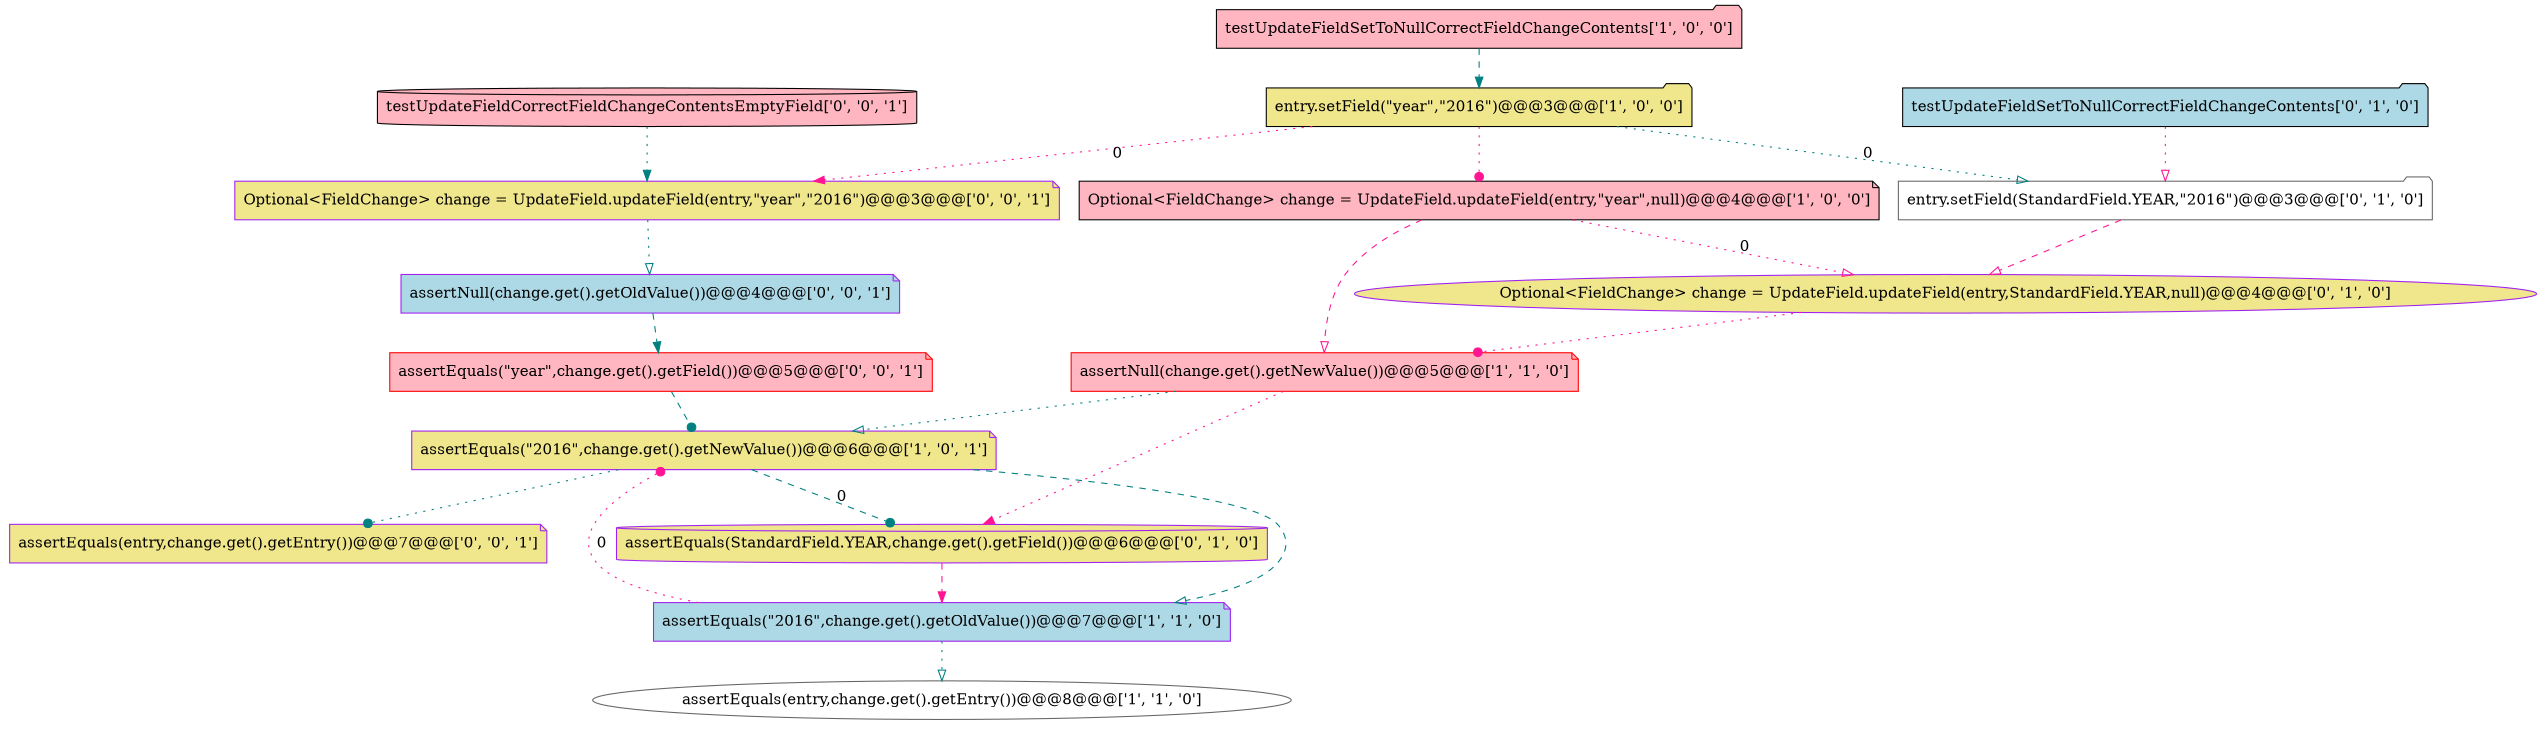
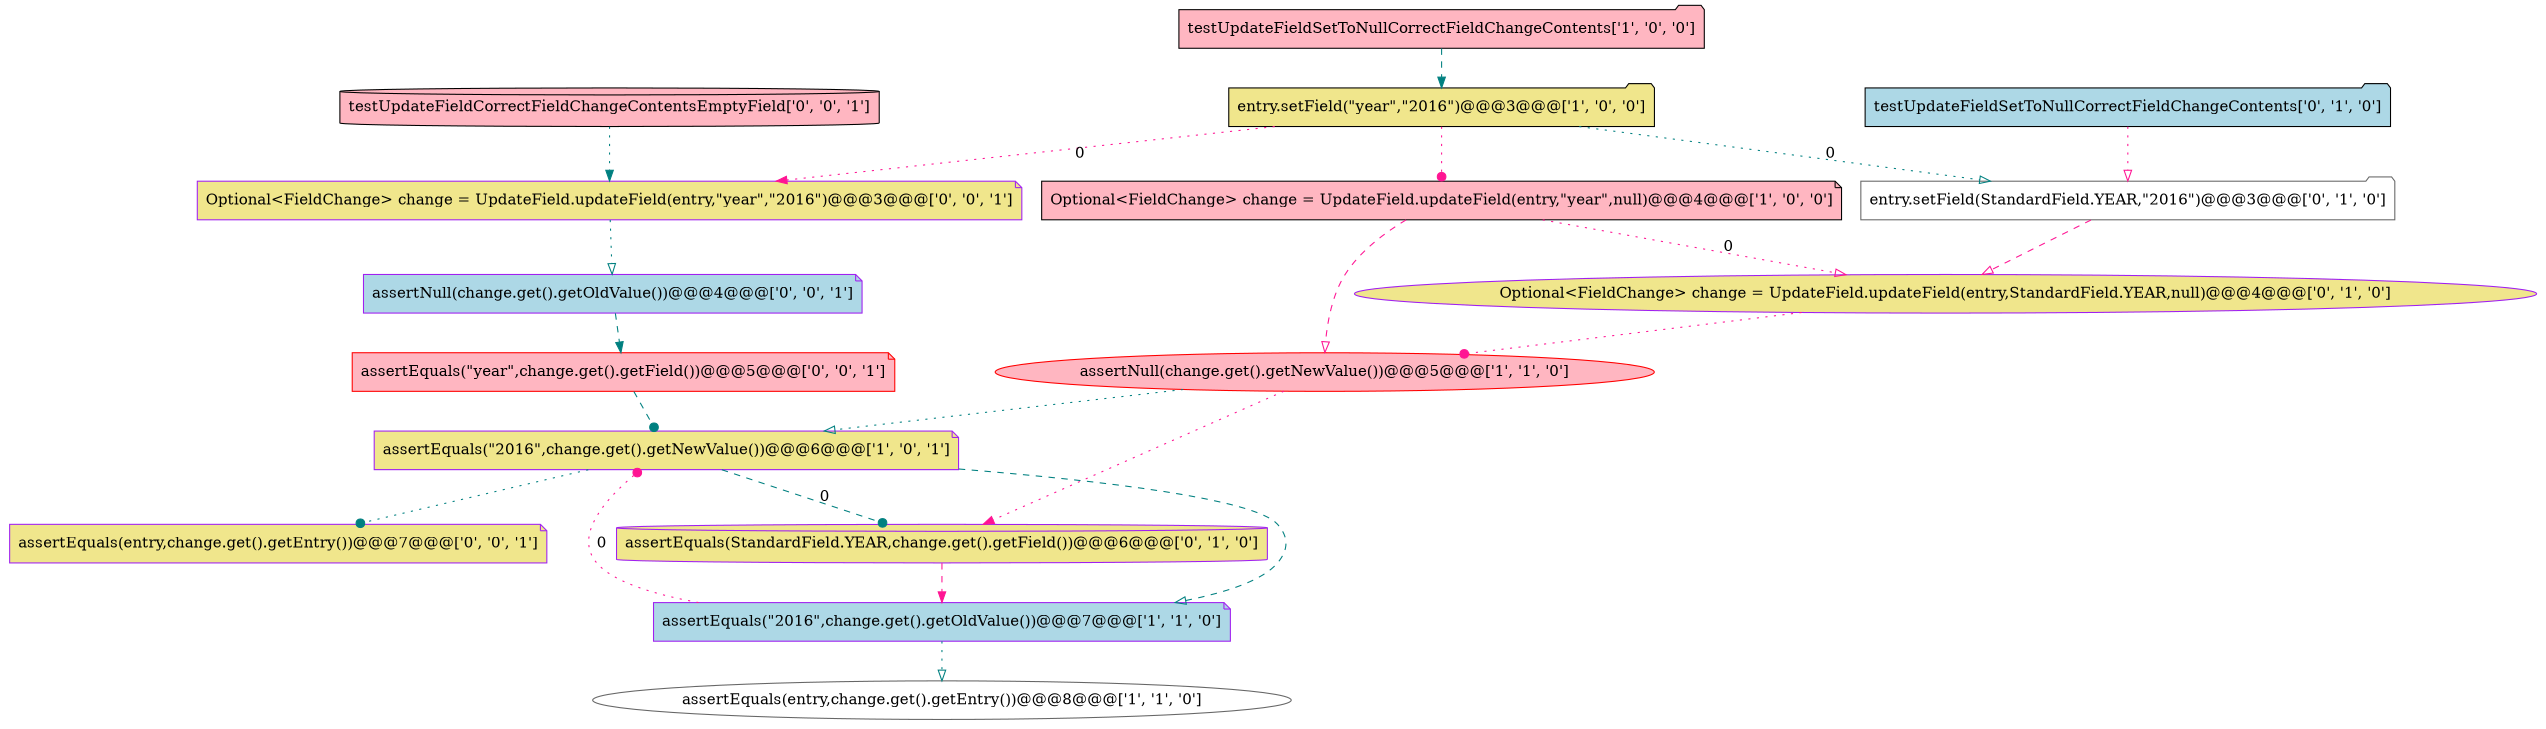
node "assertNull(change.get().getNewValue())@@@5@@@['1', '1', '0']": shape note -> ellipse
